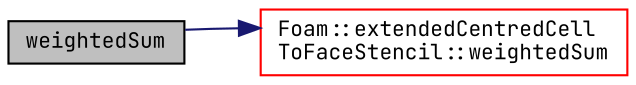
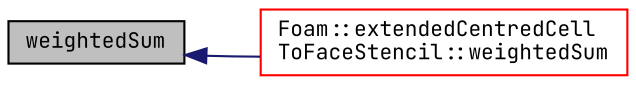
edge "weightedSum" -> "Foam::extendedCentredCell ToFaceStencil::weightedSum": reversed
